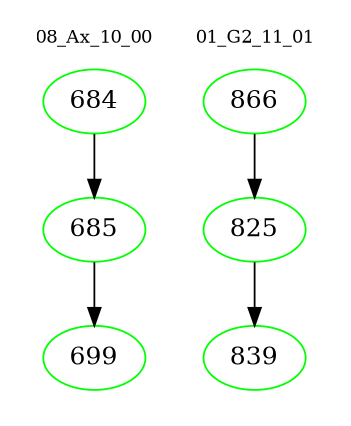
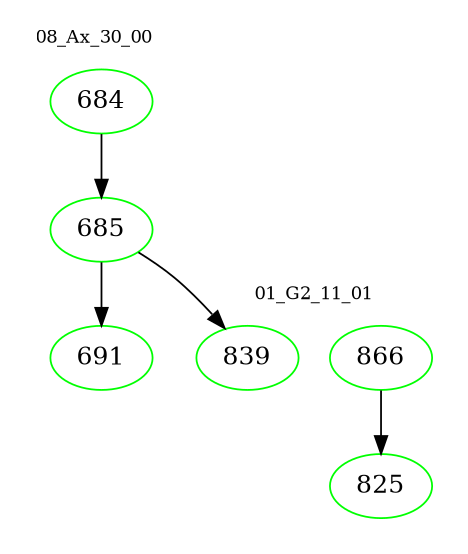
cluster "08_Ax_10_00": label "08_Ax_10_00" -> "08_Ax_30_00"
edge "825" -> "839": now "685" -> "839"
node "699": label "699" -> "691"
